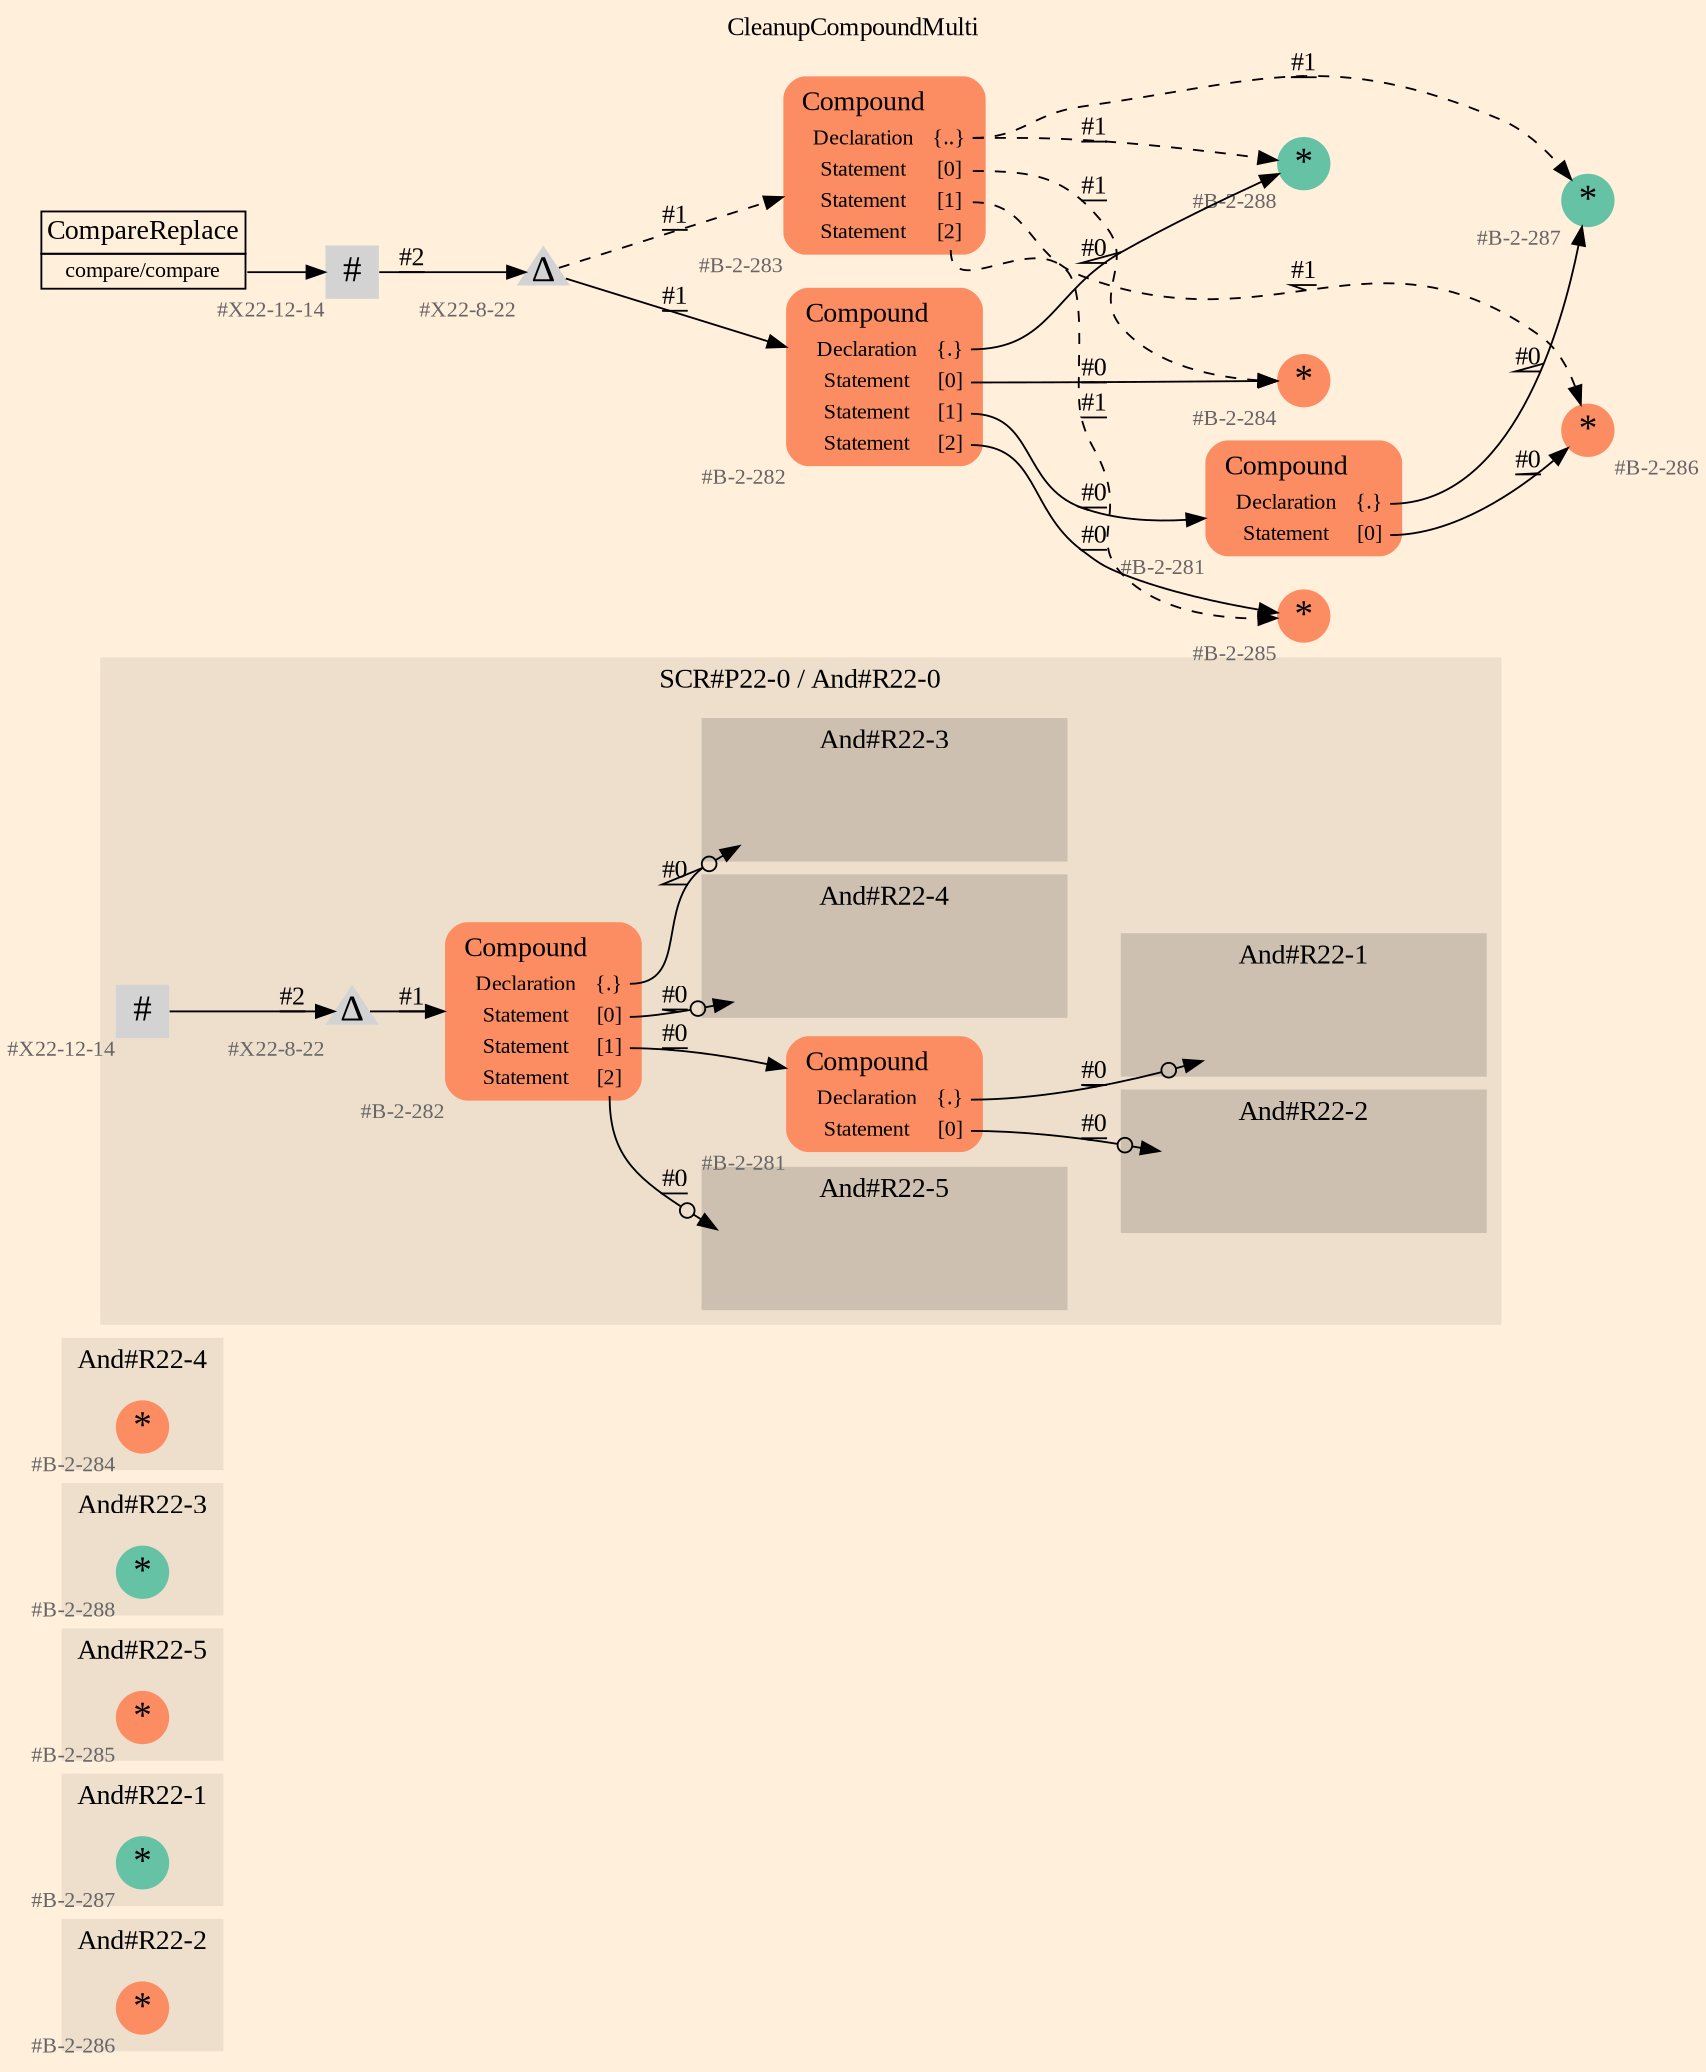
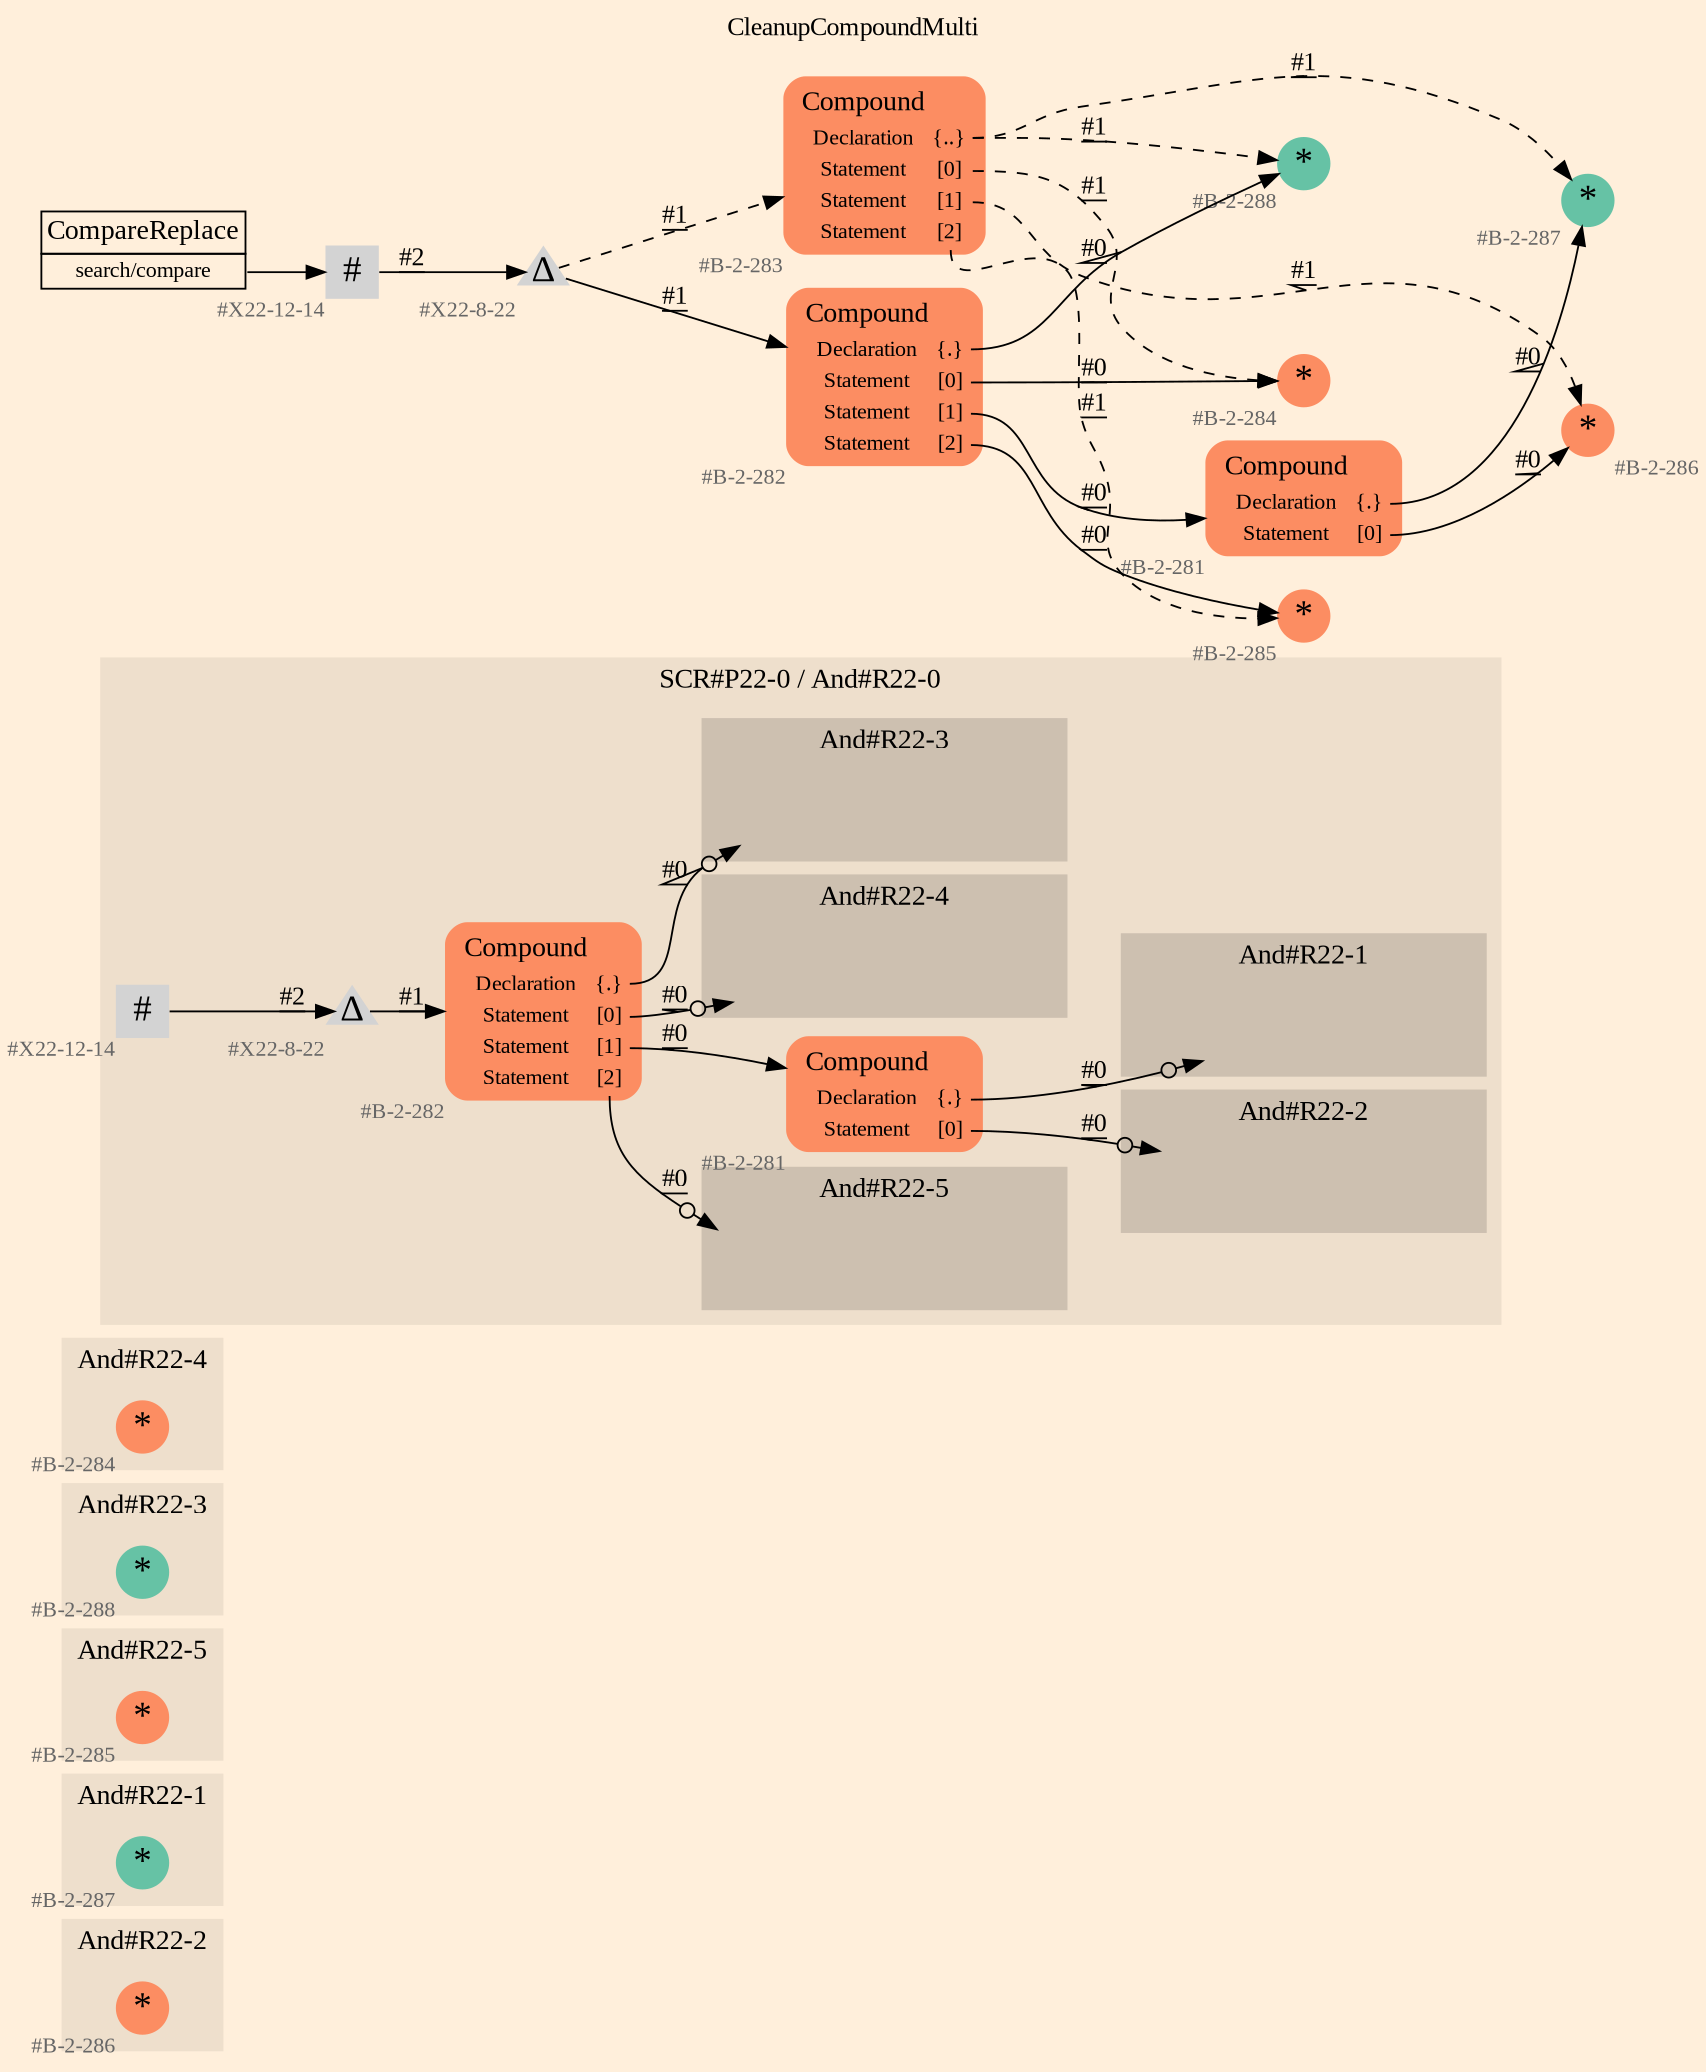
node "CompareReplace": text "compare/compare" -> "search/compare"
